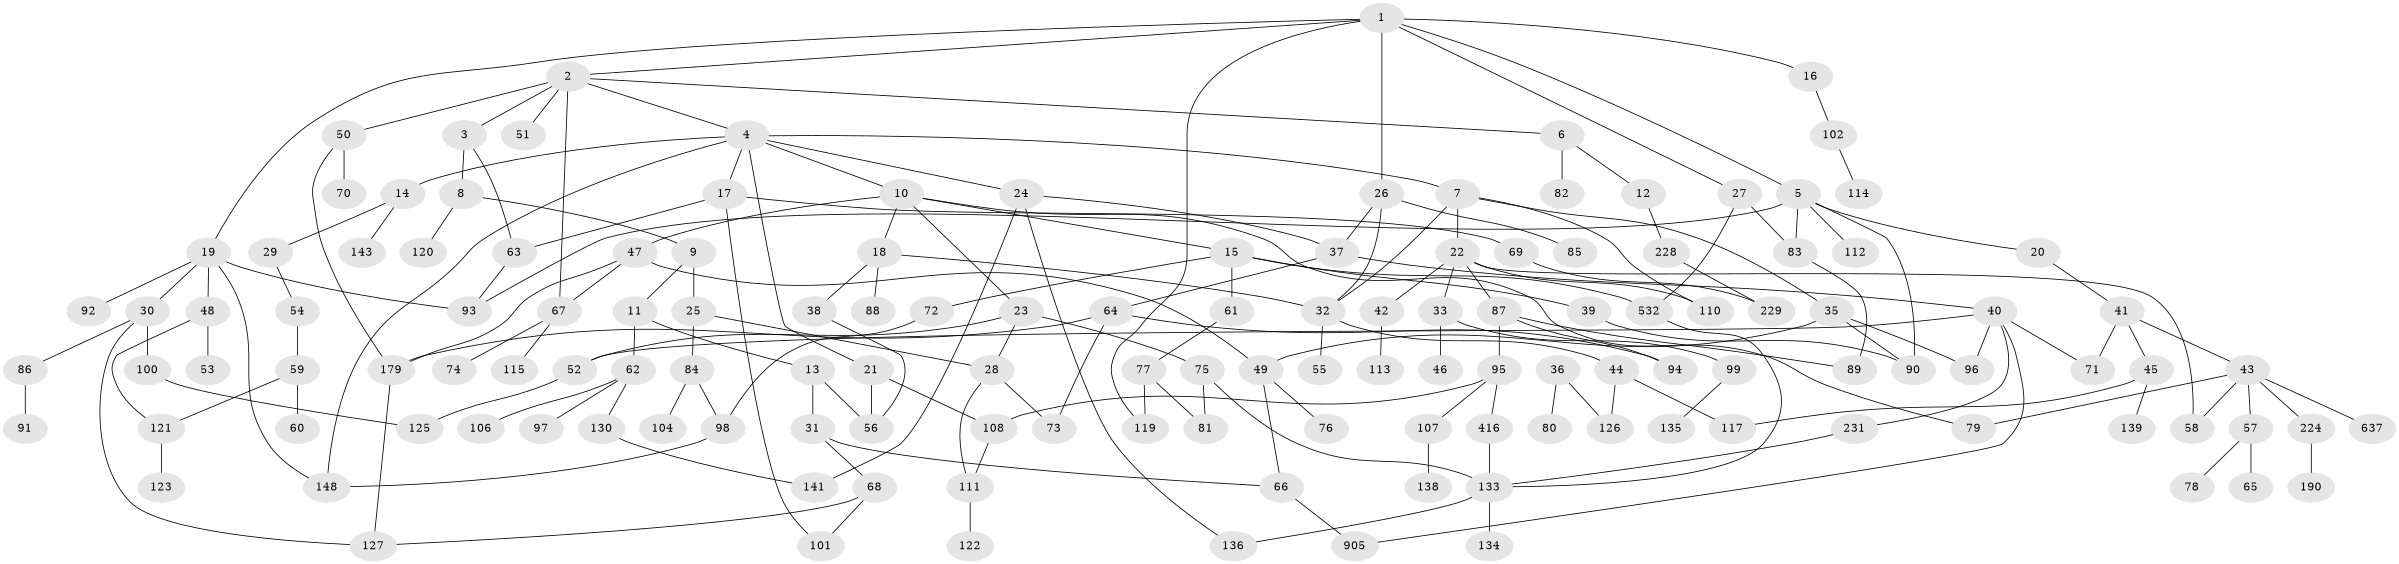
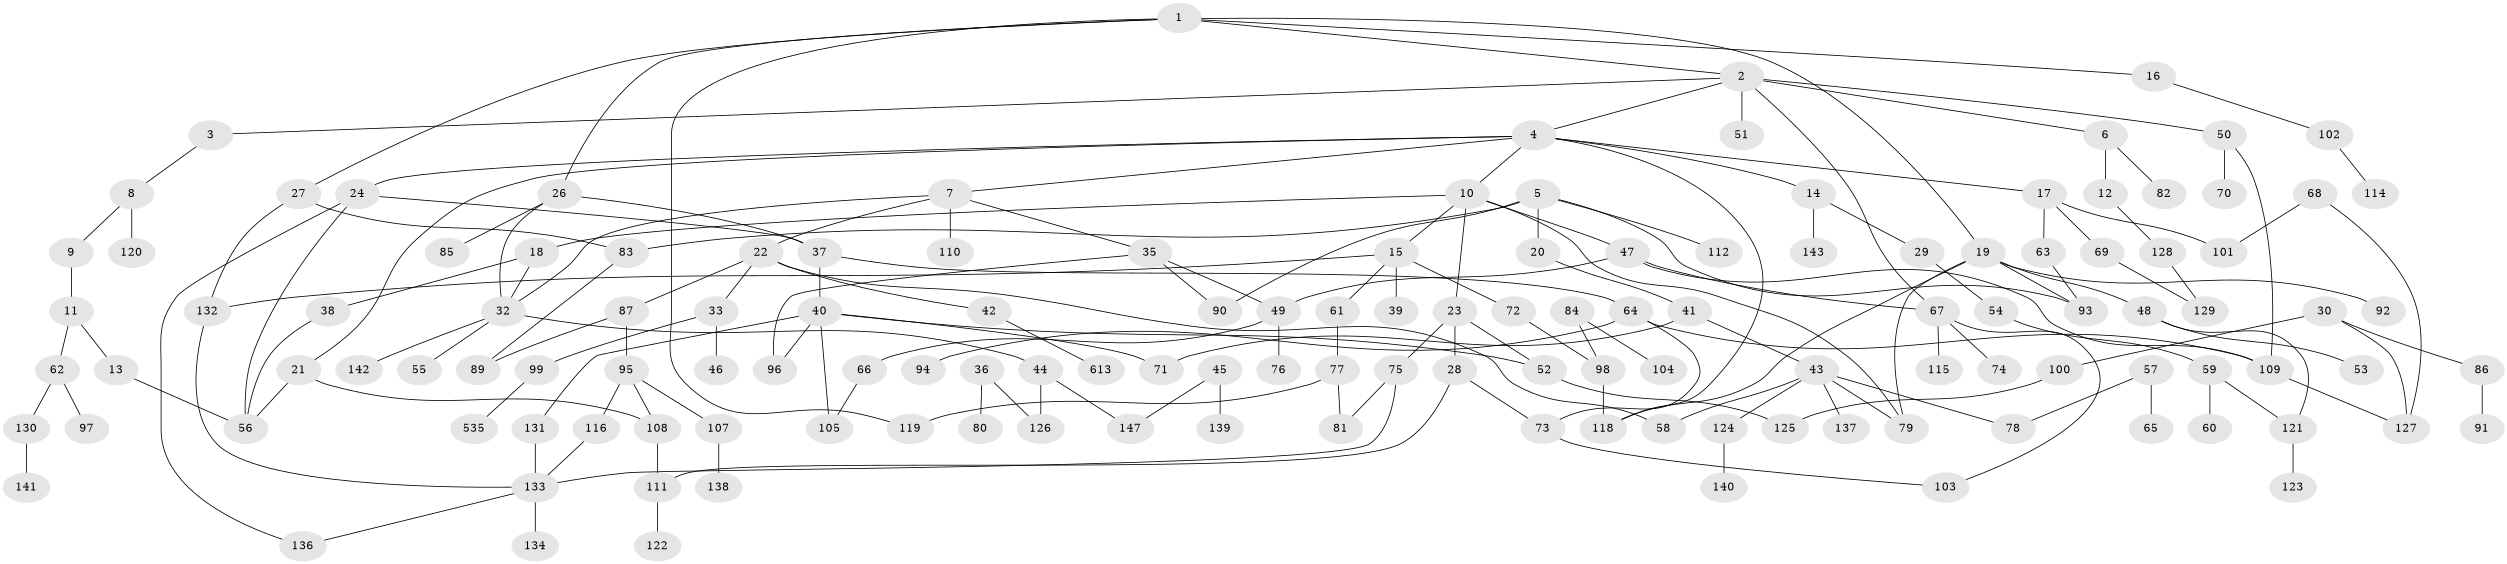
edge "1" -- "5": removed
edge "3" -- "63": removed
node "228": label "228" -> "128"
edge "19" -- "30": now "19" -- "79"
edge "22" -- "110": removed
node "25": removed
node "88": removed
node "532": label "532" -> "132"
node "229": label "229" -> "129"
edge "87" -- "94": removed
edge "39" -- "90": removed
edge "41" -- "45": removed
edge "24" -- "141": now "24" -- "56"
node "142": added
node "179": label "179" -> "109"
node "113": label "113" -> "613"
edge "43" -- "57": now "43" -- "78"
node "106": removed
node "31": removed
node "416": label "416" -> "116"
node "135": label "135" -> "535"
node "117": label "117" -> "147"
node "231": label "231" -> "131"
node "224": label "224" -> "124"
node "637": label "637" -> "137"
node "148": label "148" -> "118"
node "103": added
node "190": label "190" -> "140"
node "905": label "905" -> "105"
